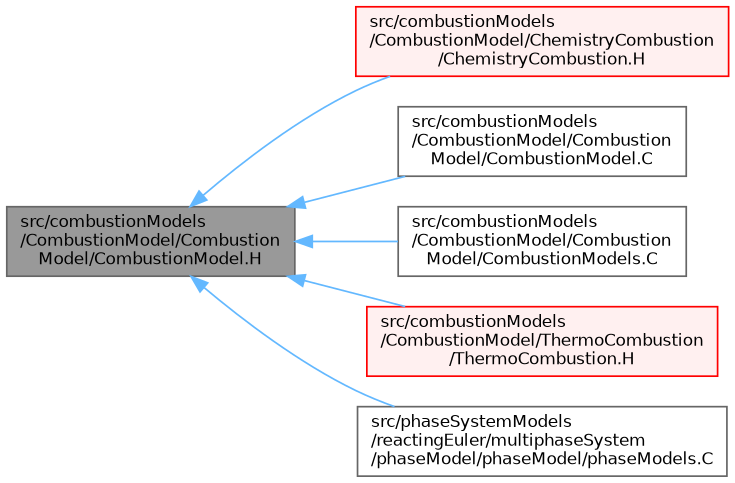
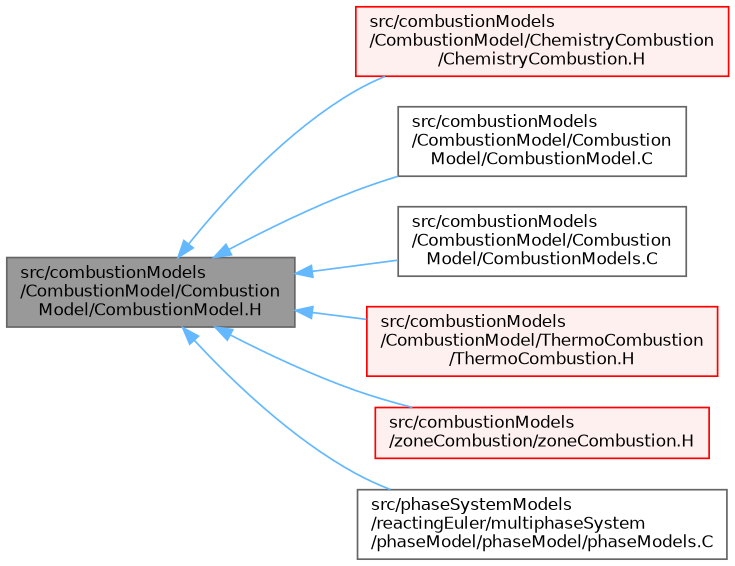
node "src/combustionModels /zoneCombustion/zoneCombustion.H": added
